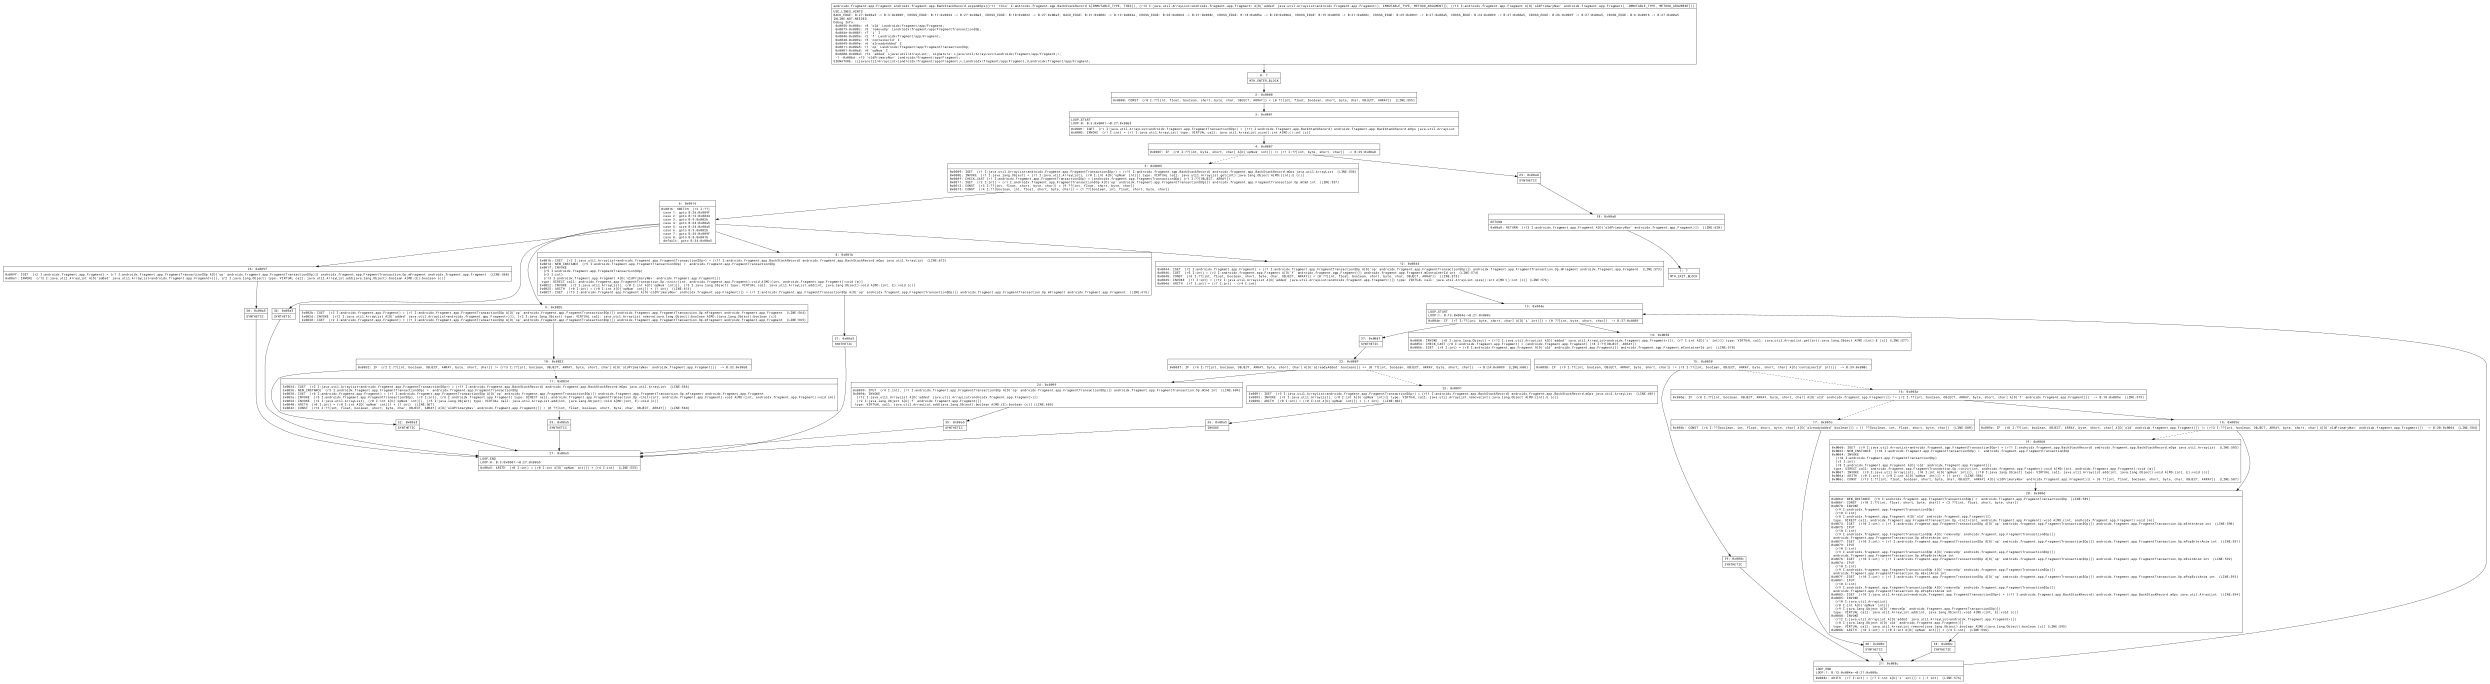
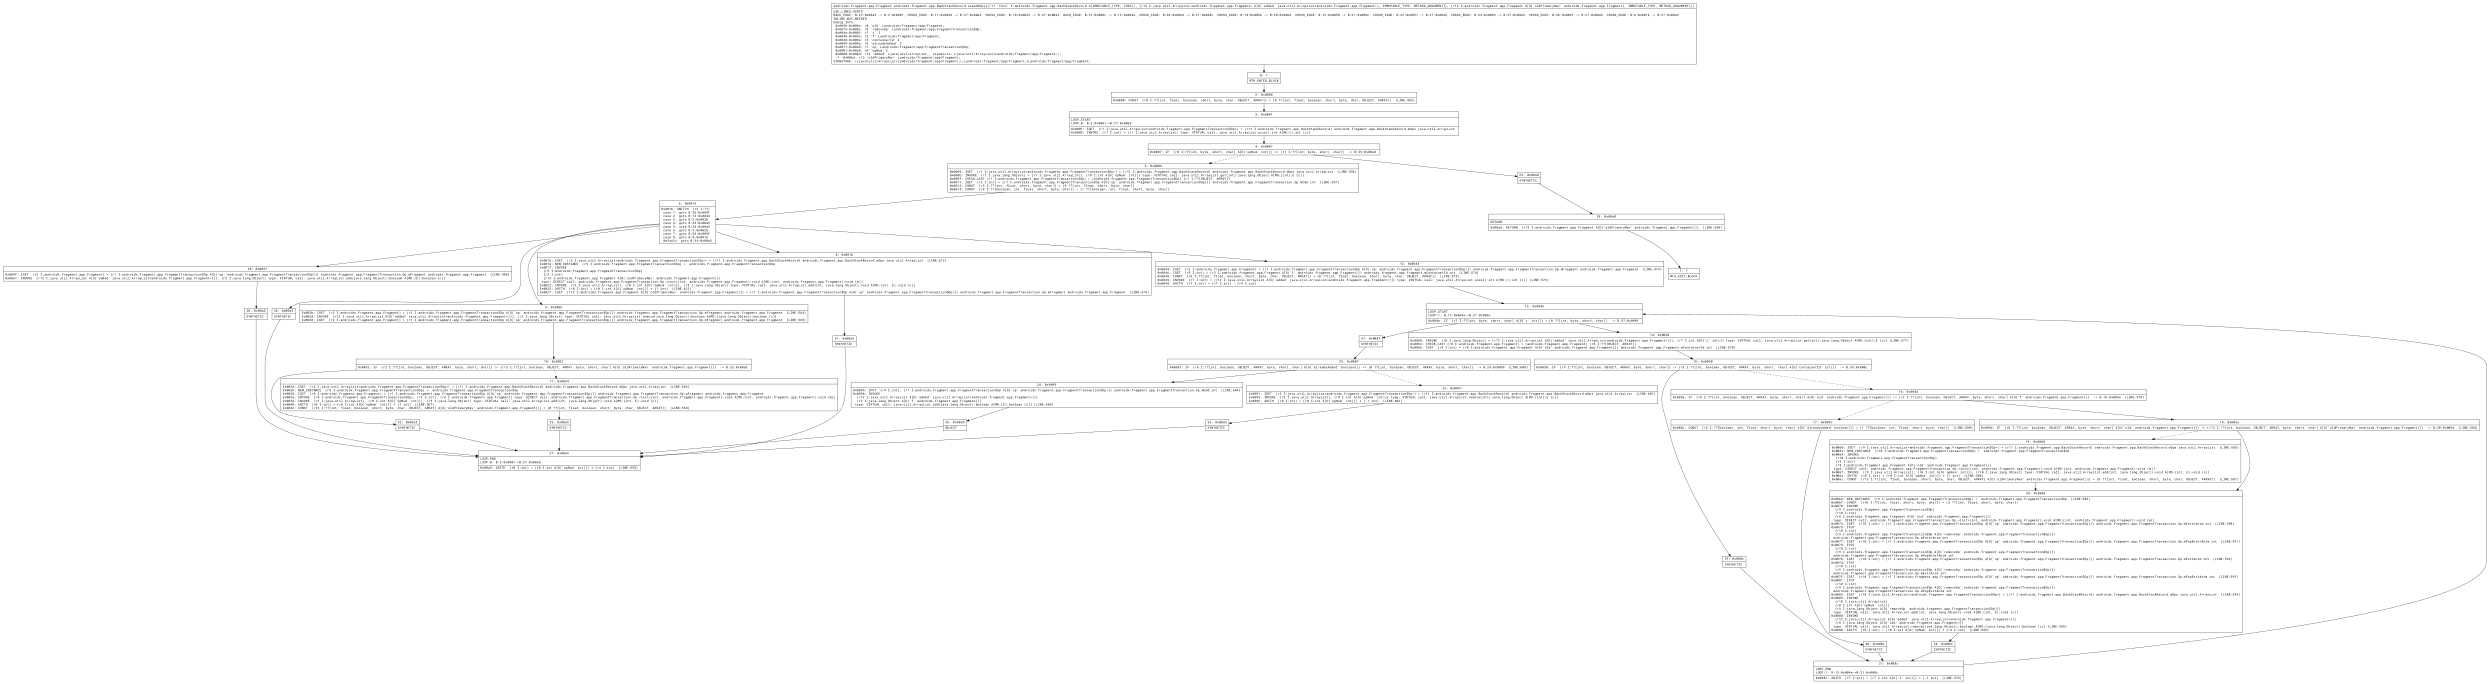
edge "14: 0x0050" -> "15: 0x0058": added
node "35: 0x00a5": text "SYNTHETIC" -> "OBJECT"
node "36: 0x00a5": text "INVOKE" -> "SYNTHETIC"
